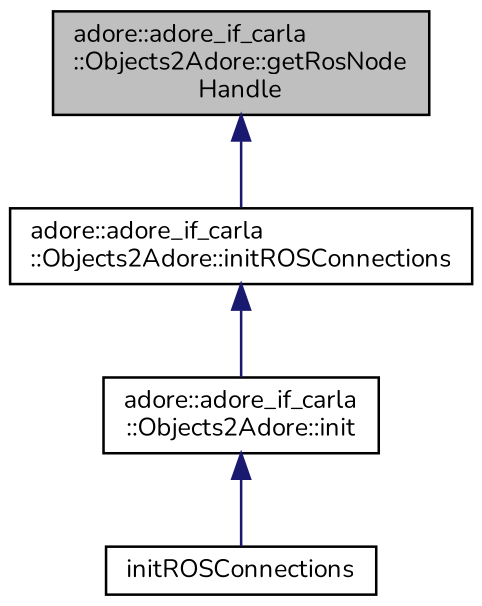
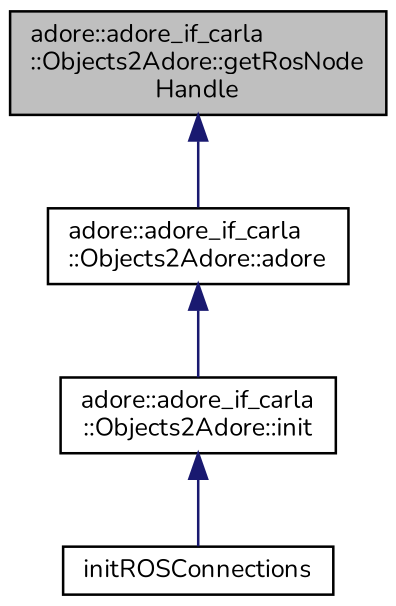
node "adore::adore_if_carla ::Objects2Adore::initROSConnections": label "adore::adore_if_carla ::Objects2Adore::initROSConnections" -> "adore::adore_if_carla ::Objects2Adore::adore"
